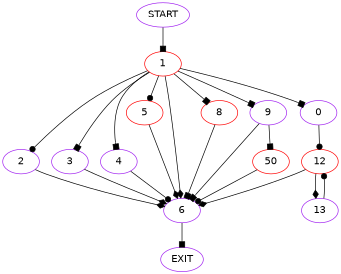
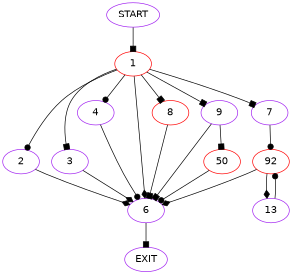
edge "1" -> "4": arrowhead box -> dot
node "5": removed
node "0": label "0" -> "7"
node "12": label "12" -> "92"
